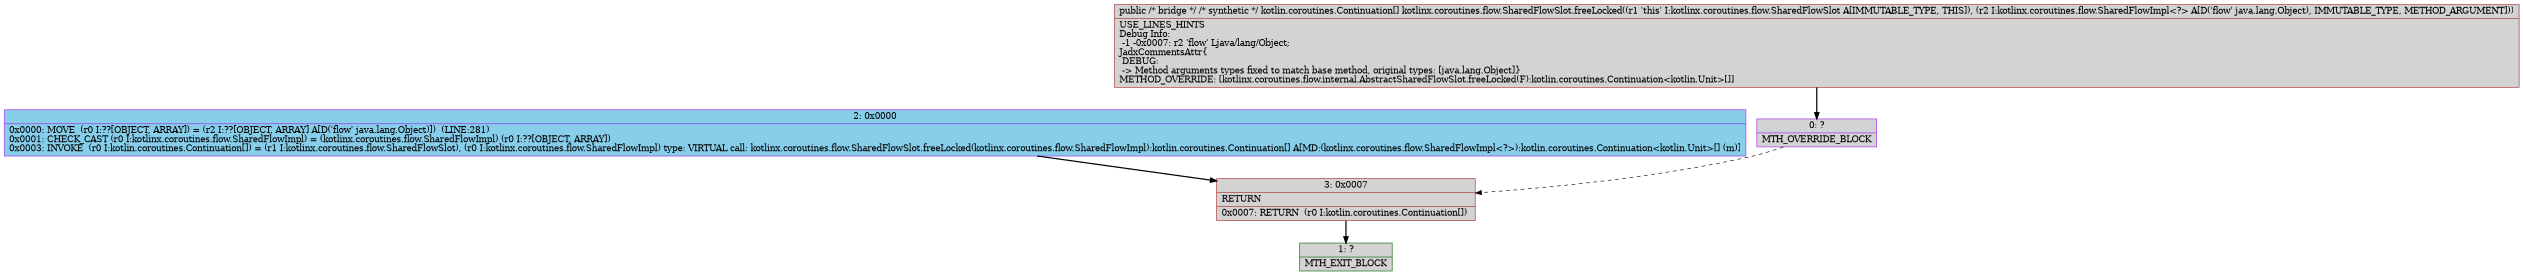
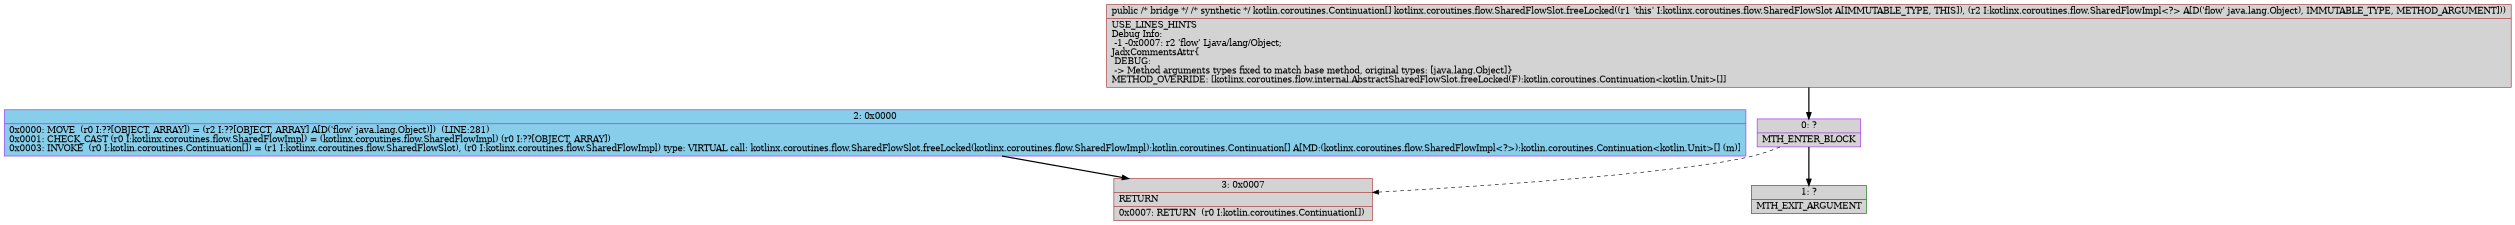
node "0: ?": text "MTH_OVERRIDE_BLOCK" -> "MTH_ENTER_BLOCK"
edge "3: 0x0007" -> "1: ?": now "0: ?" -> "1: ?"
node "1: ?": text "MTH_EXIT_BLOCK" -> "MTH_EXIT_ARGUMENT"
